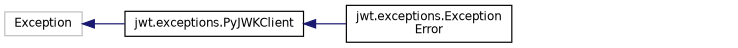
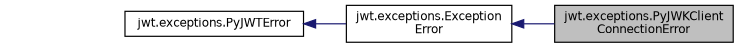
node "Exception": removed
node "jwt.exceptions.PyJWKClient": label "jwt.exceptions.PyJWKClient" -> "jwt.exceptions.PyJWTError"
node "jwt.exceptions.PyJWKClient ConnectionError": added
